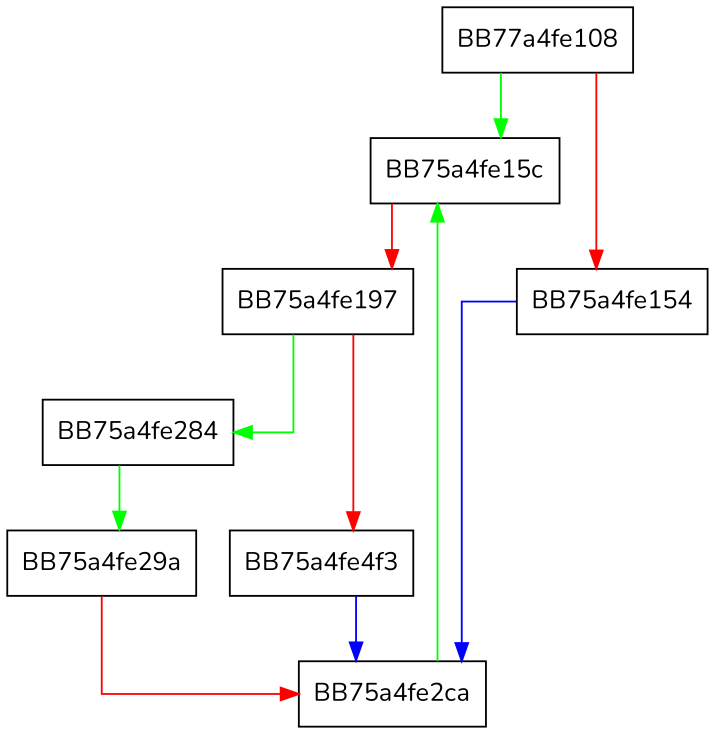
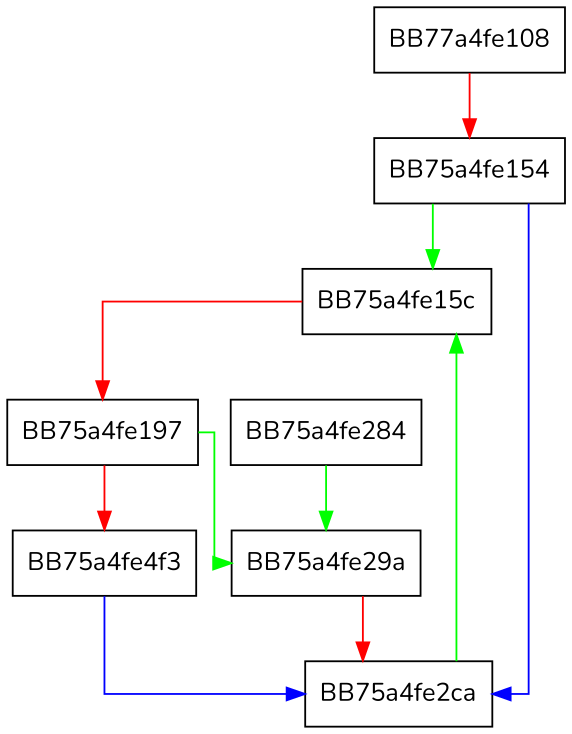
edge "BB77a4fe108" -> "BB75a4fe15c": now "BB75a4fe154" -> "BB75a4fe15c"
edge "BB75a4fe197" -> "BB75a4fe284": now "BB75a4fe197" -> "BB75a4fe29a"
